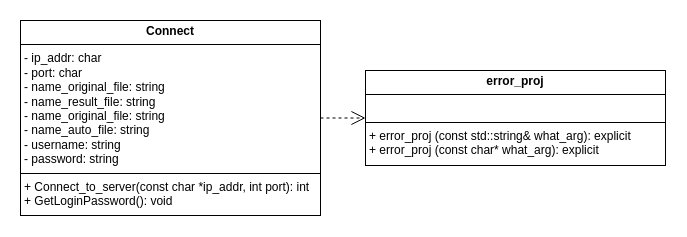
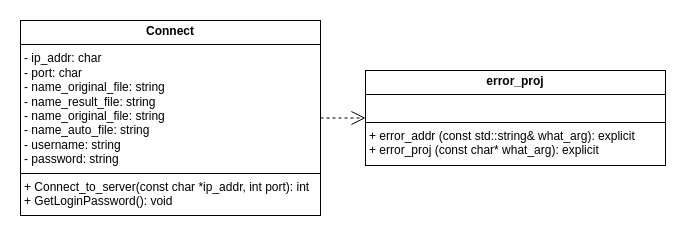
node "error_proj + error_proj (const std::string& what_arg): explicit + error_proj (const char* what_arg): explicit": label "error_proj + error_proj (const std::string& what_arg): explicit + error_proj (const char* what_arg): explicit" -> "error_proj + error_addr (const std::string& what_arg): explicit + error_proj (const char* what_arg): explicit"
